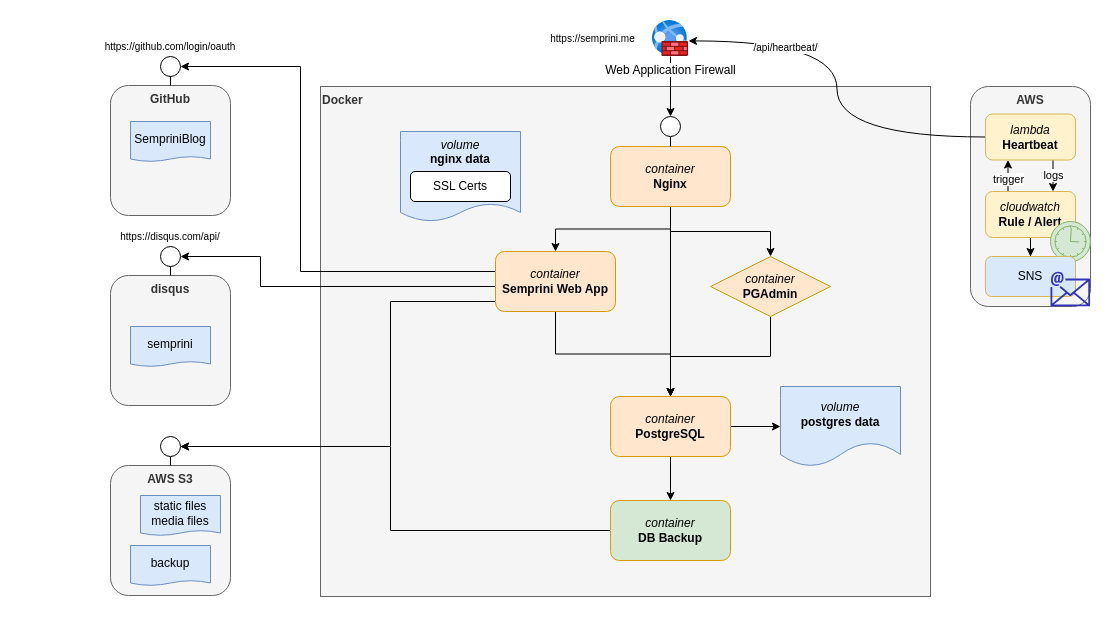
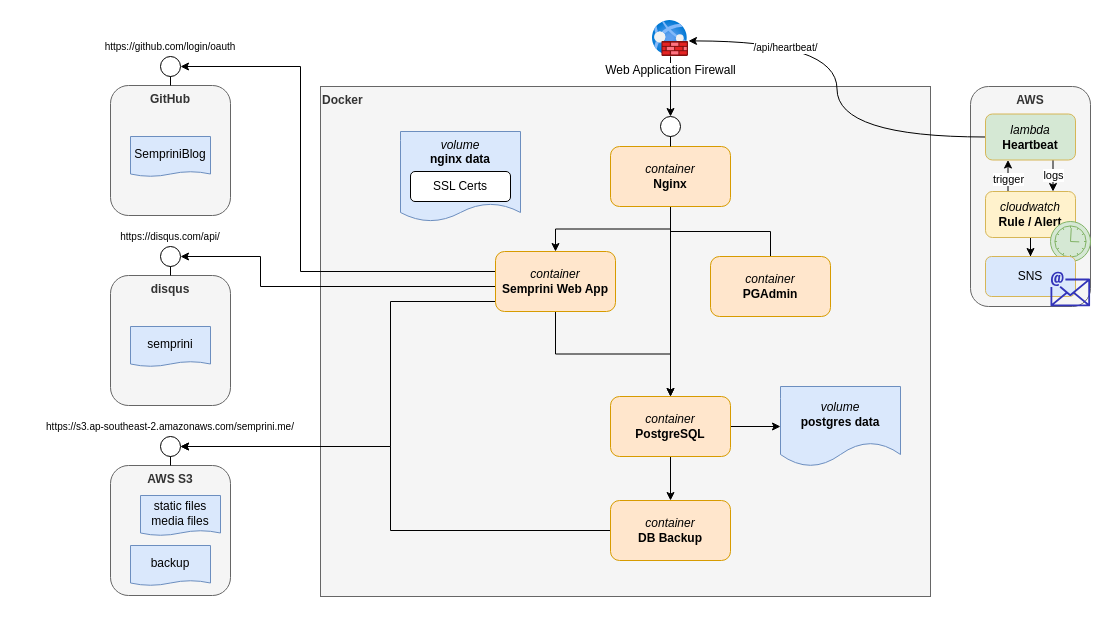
node "https://semprini.me": removed
node "lambda Heartbeat": fillcolor #fff2cc -> #d5e8d4
node "SempriniBlog": moved (171, 142) -> (171, 157)
edge "container Nginx" -> "container PGAdmin": arrowhead classic -> none
node "container PGAdmin": shape diamond -> rounded rectangle
edge "container PGAdmin" -> "container PostgreSQL": removed
node "https://s3.ap-southeast-2.amazonaws.com/semprini.me/": added
node "container DB Backup": fillcolor #d5e8d4 -> #ffe6cc
